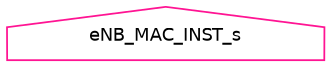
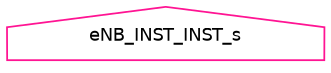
node "eNB_MAC_INST_s": label "eNB_MAC_INST_s" -> "eNB_INST_INST_s"
